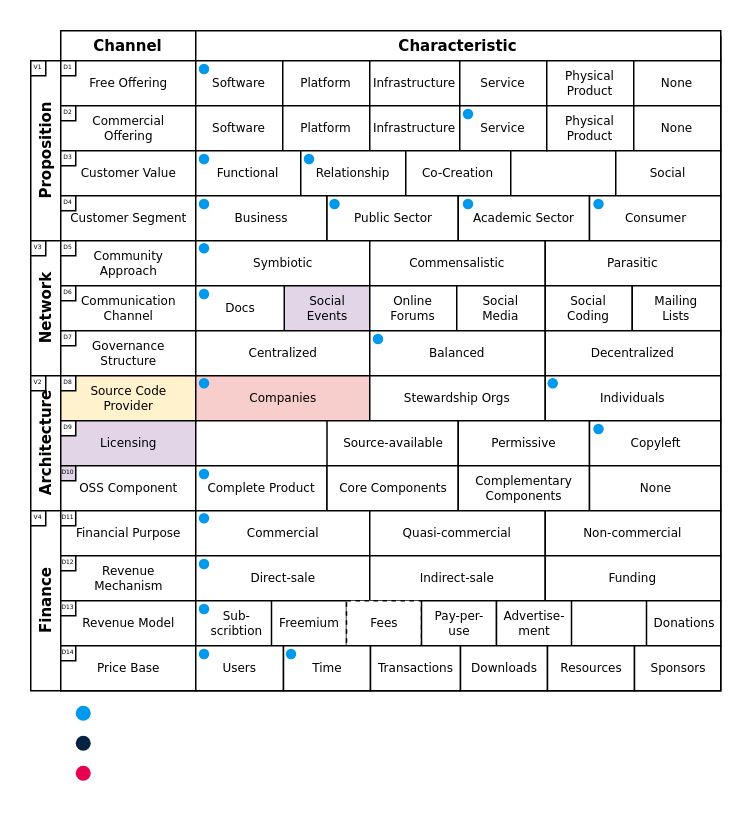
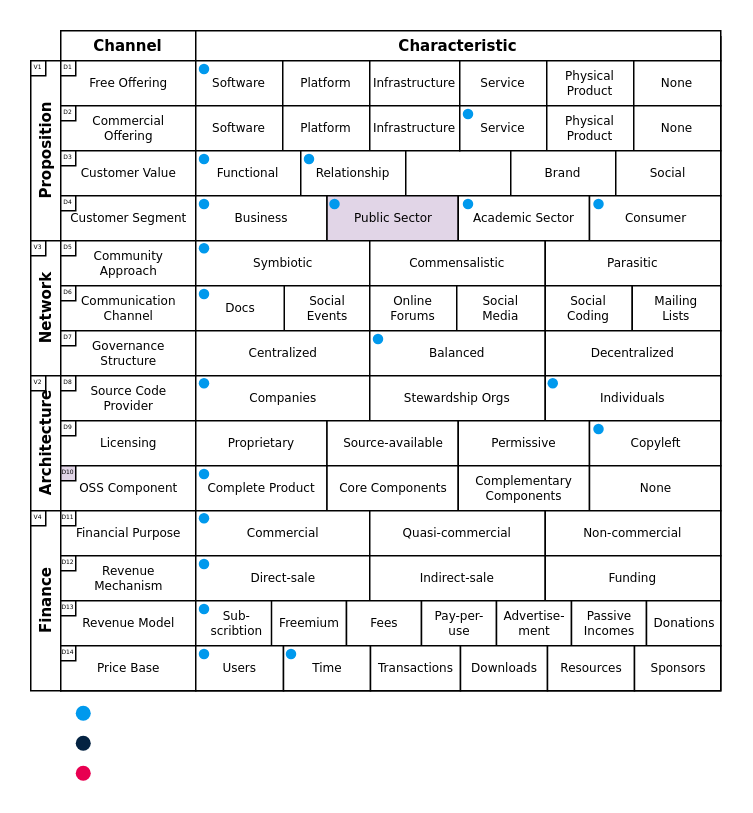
node "Co-Creation": removed
node "Brand": added
node "Public Sector": fillcolor #ffffff -> #e1d5e7
node "Social Events": fillcolor #e1d5e7 -> #ffffff
node "Source Code Provider": fillcolor #fff2cc -> #ffffff
node "Companies": fillcolor #f8cecc -> #ffffff
node "Licensing": fillcolor #e1d5e7 -> #ffffff
node "Proprietary": added
node "Fees": style dashed -> solid
node "Passive Incomes": added
